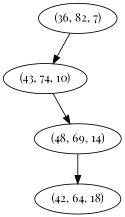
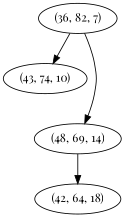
edge "(43, 74, 10)" -> "(48, 69, 14)": now "(36, 82, 7)" -> "(48, 69, 14)"
